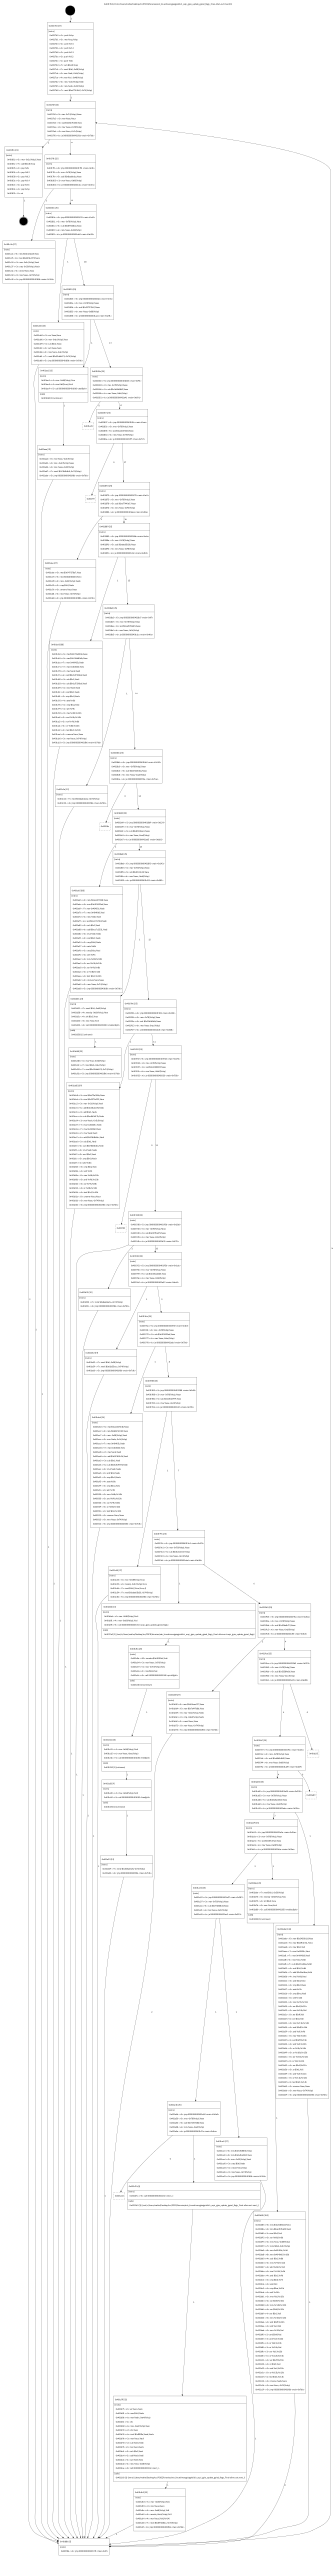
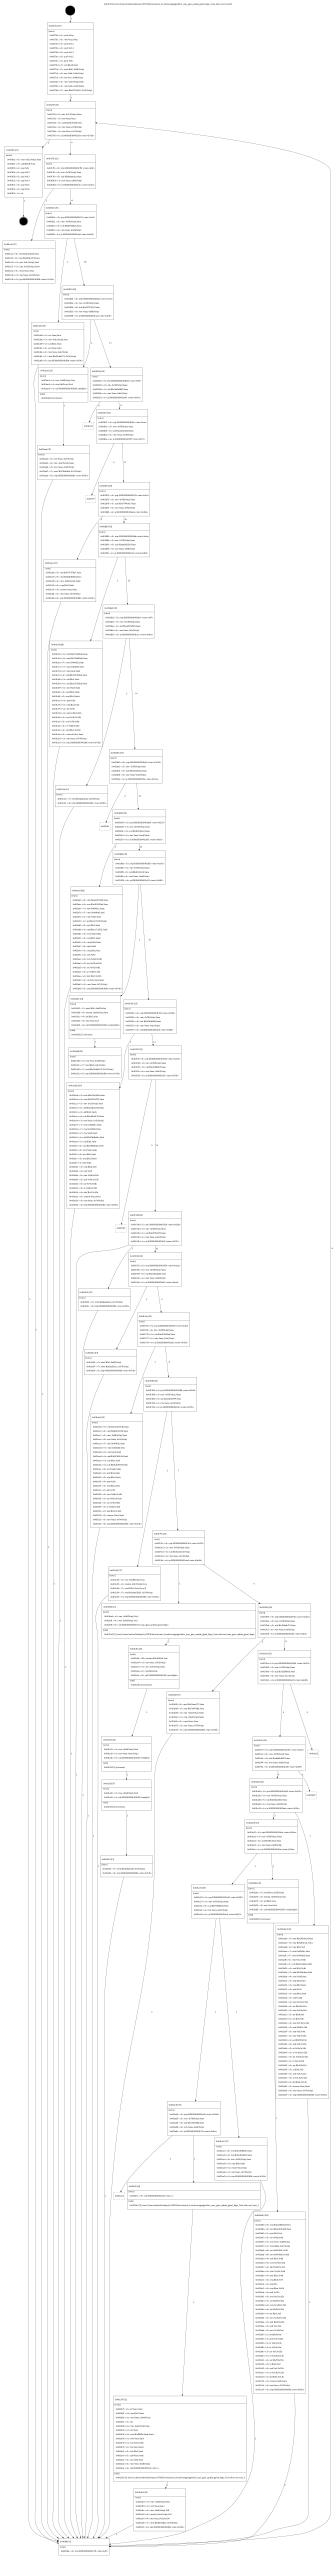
edge "0x4019b5 [25]" -> "0x4019ce [25]": label " 4" -> " 12"
